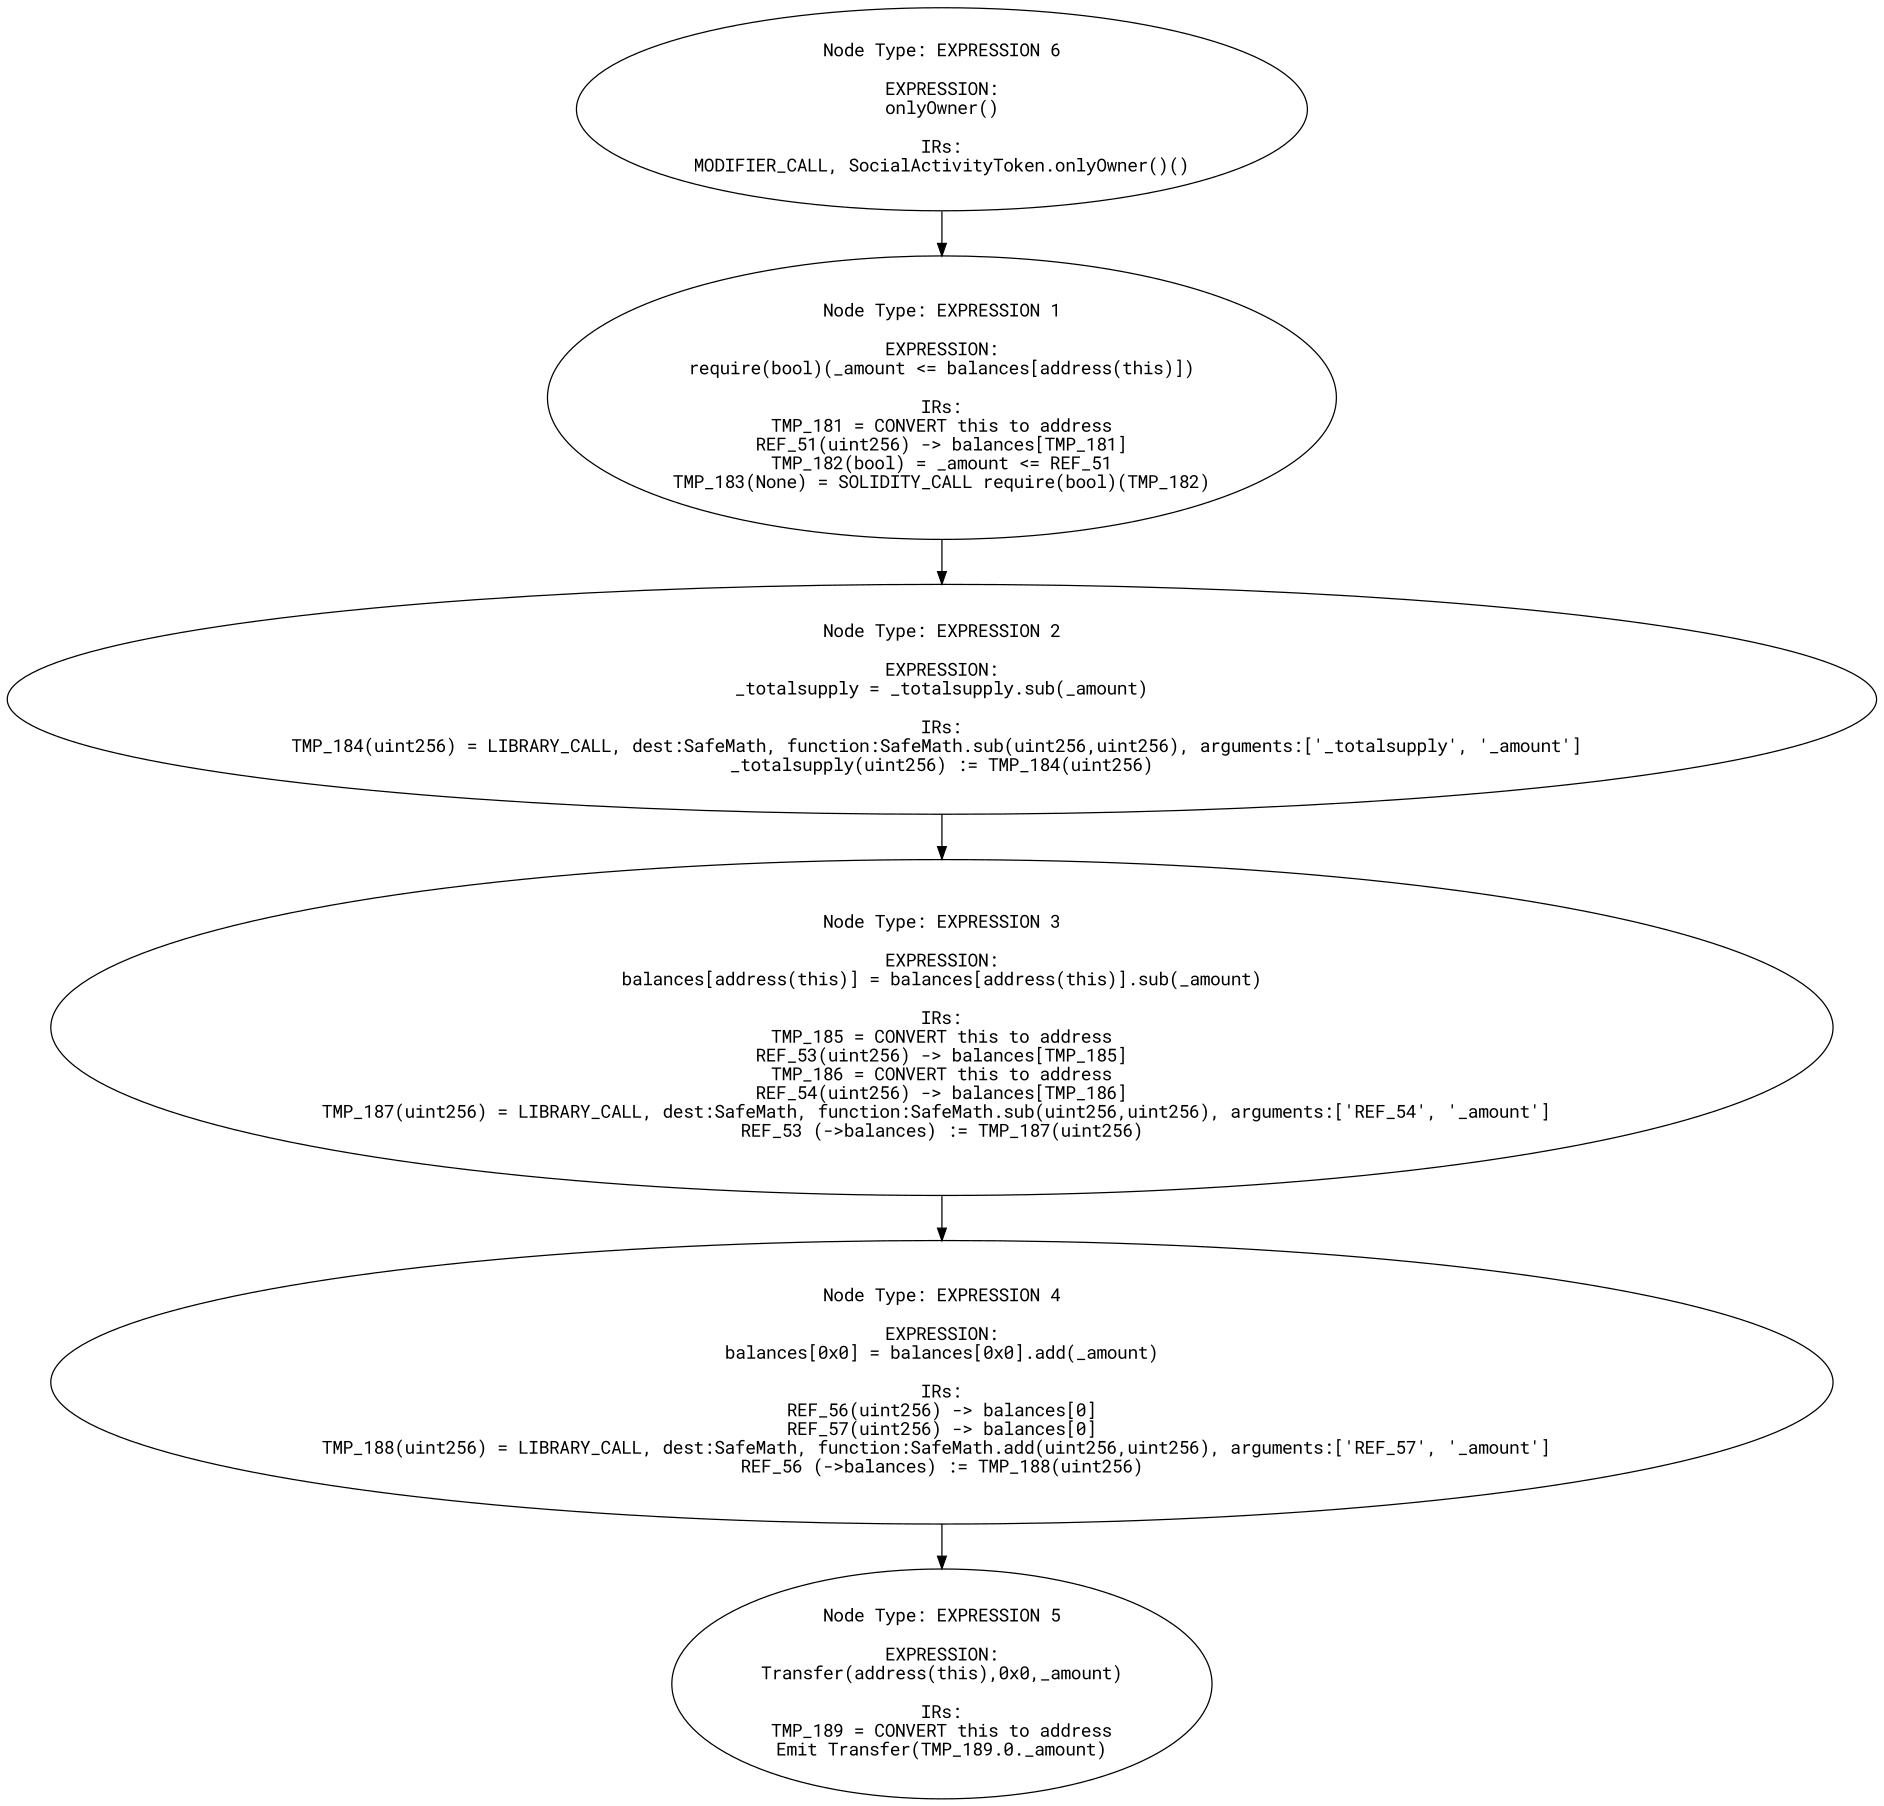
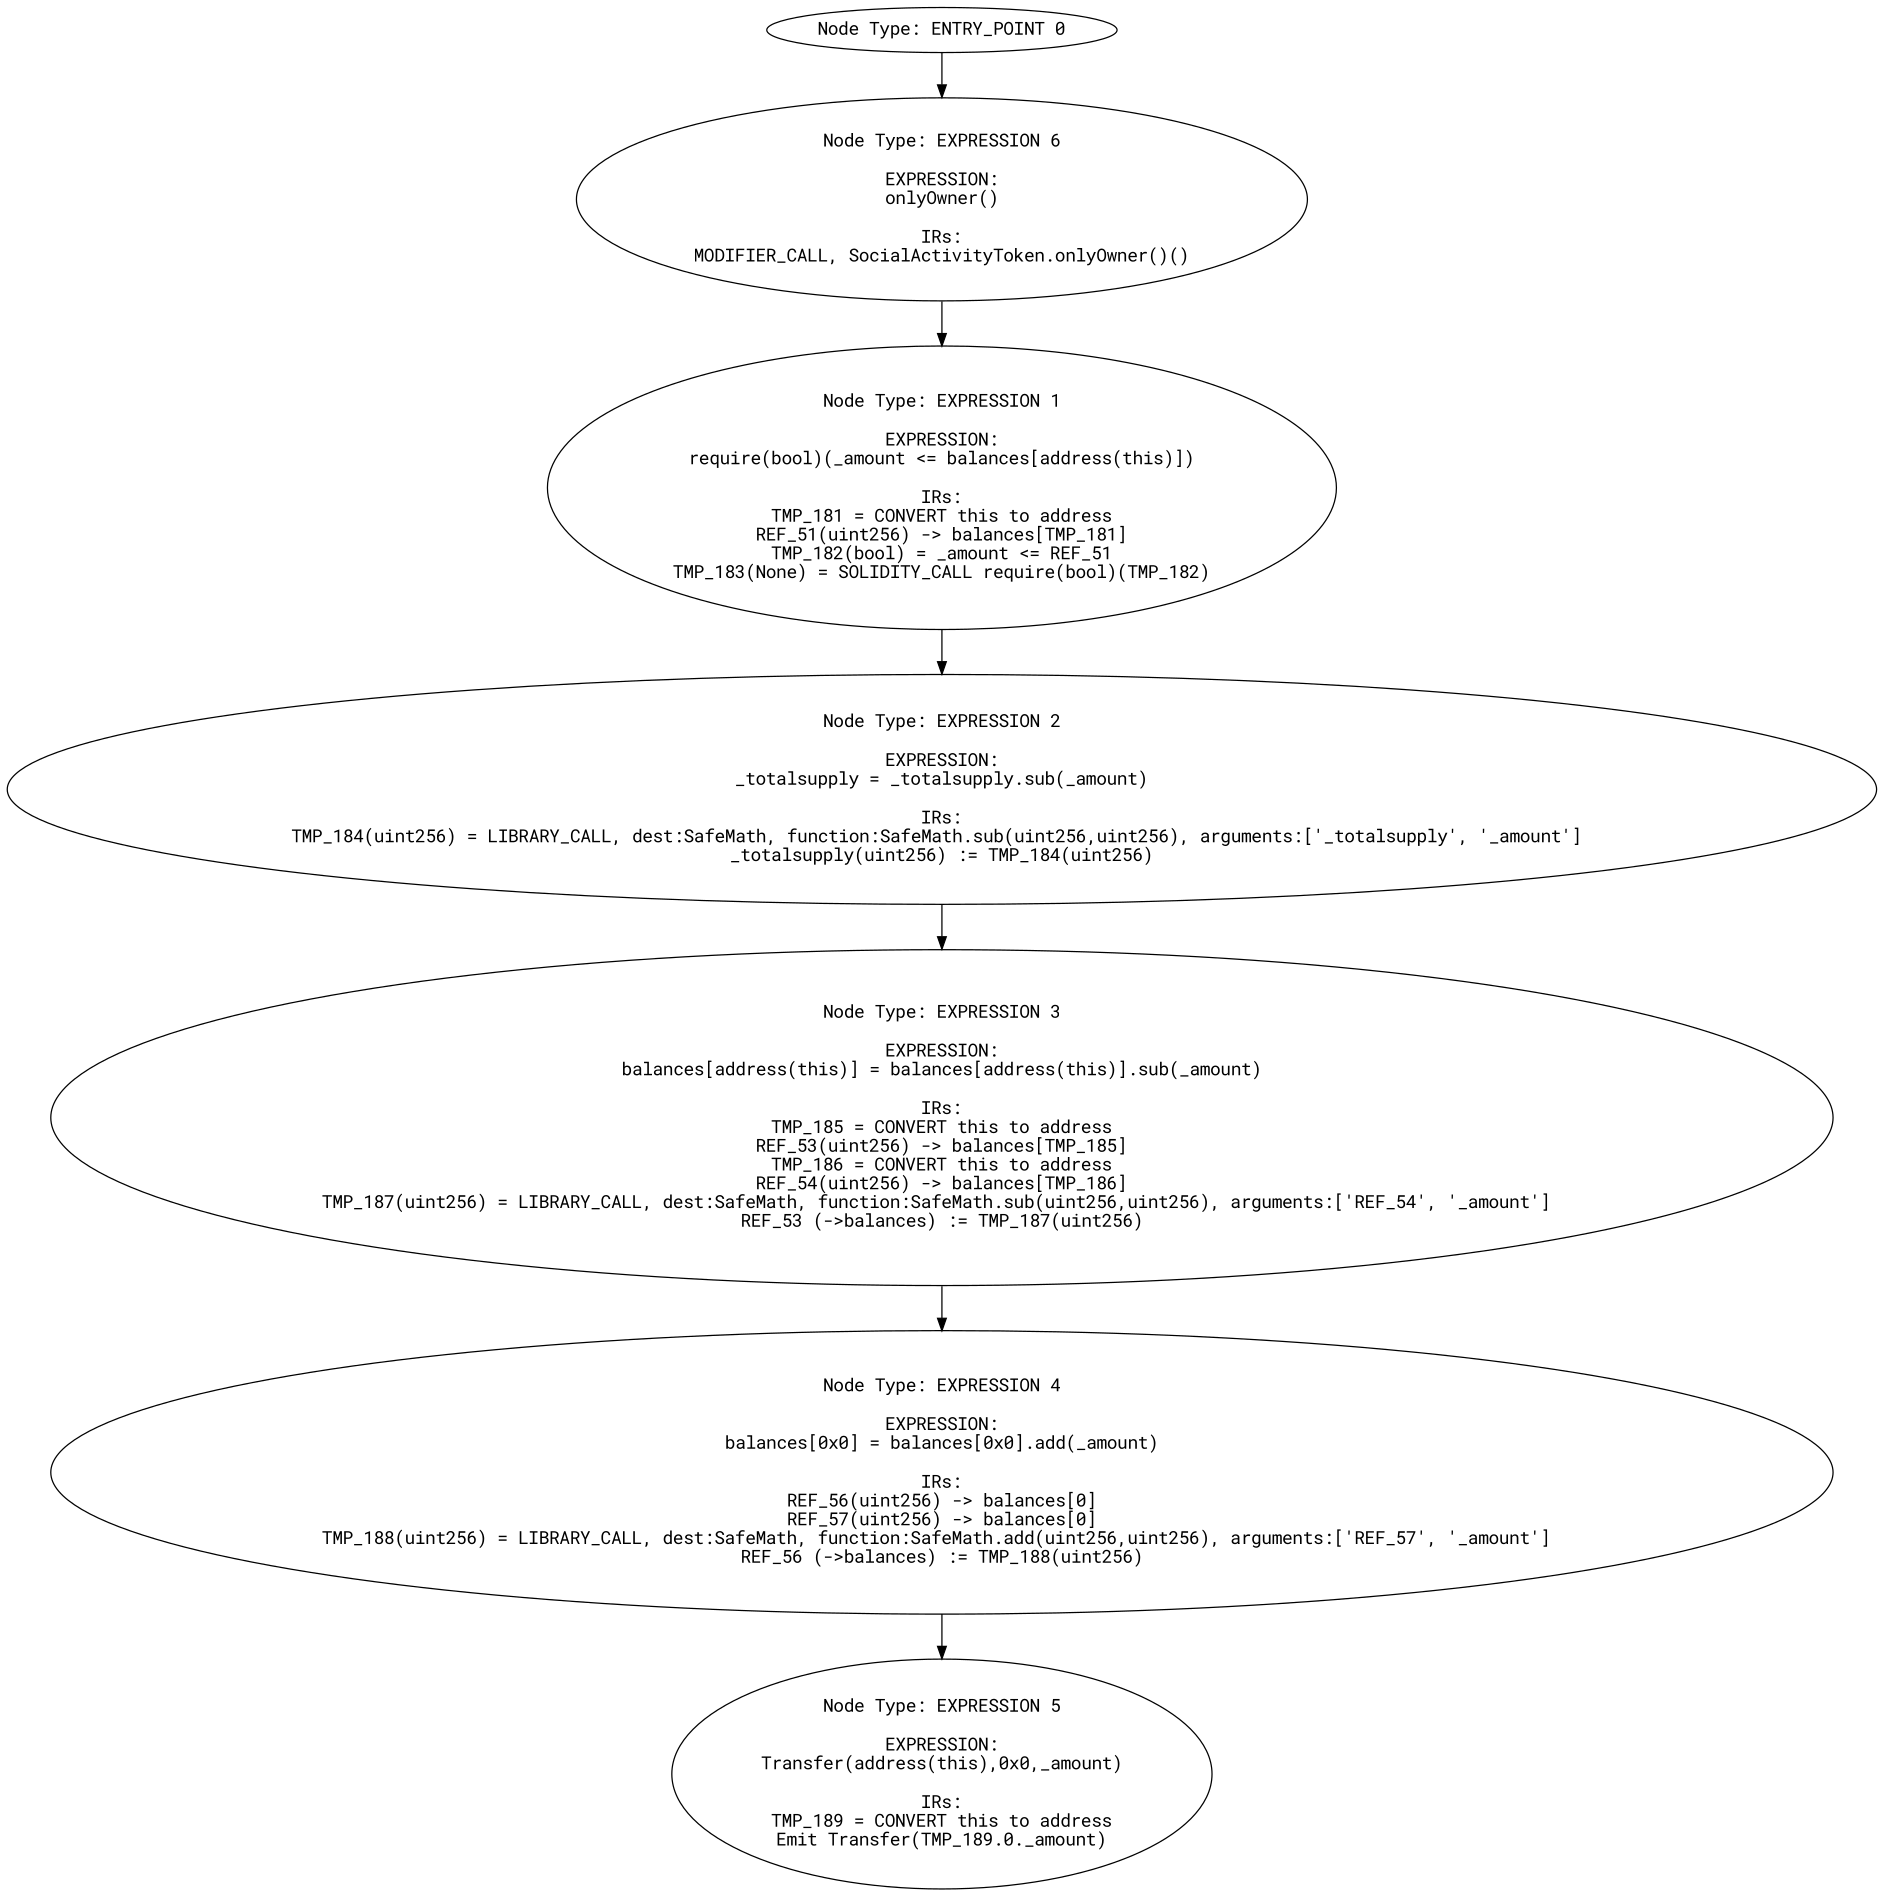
node "Node Type: ENTRY_POINT 0": added
